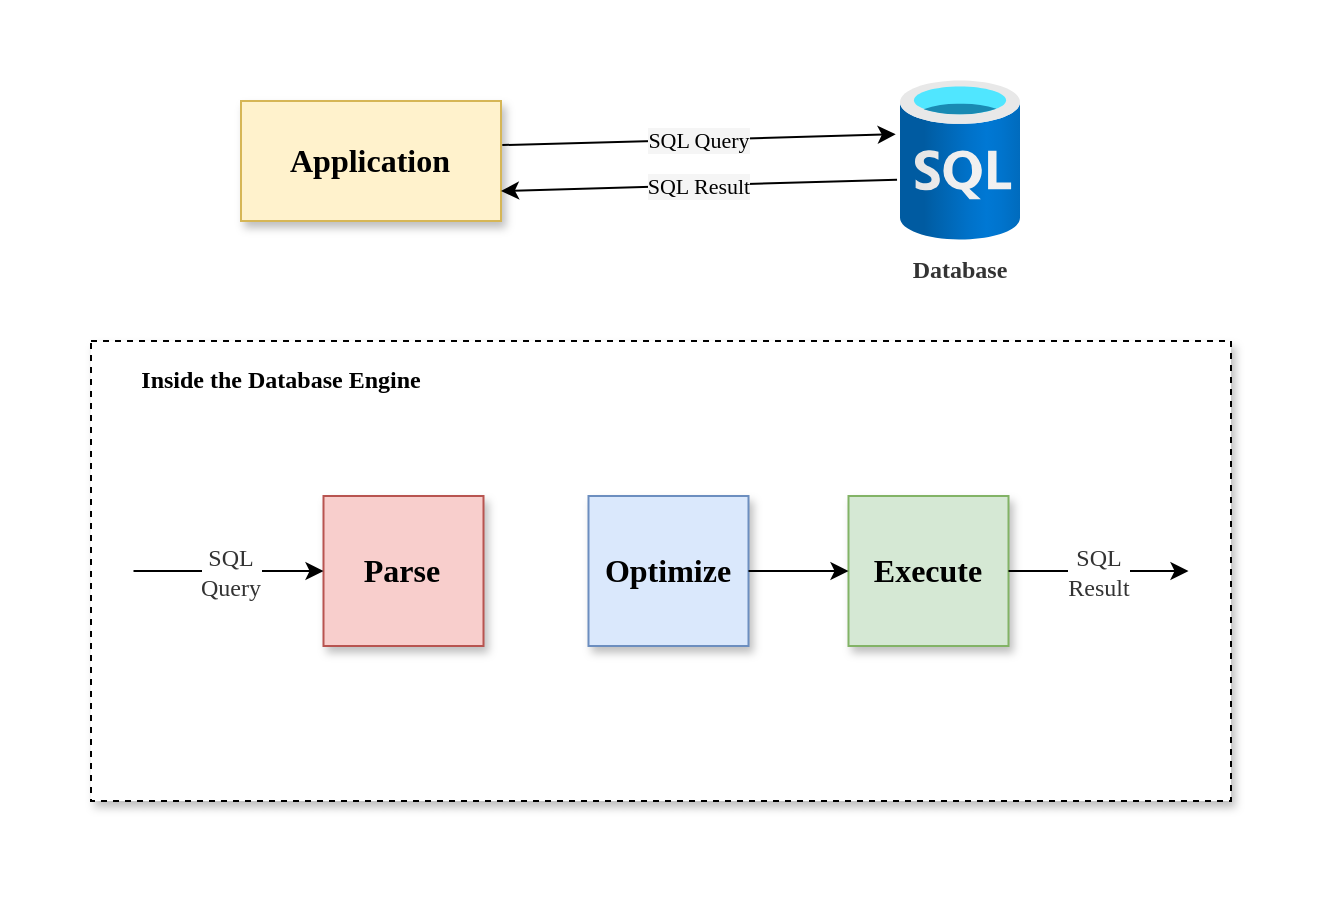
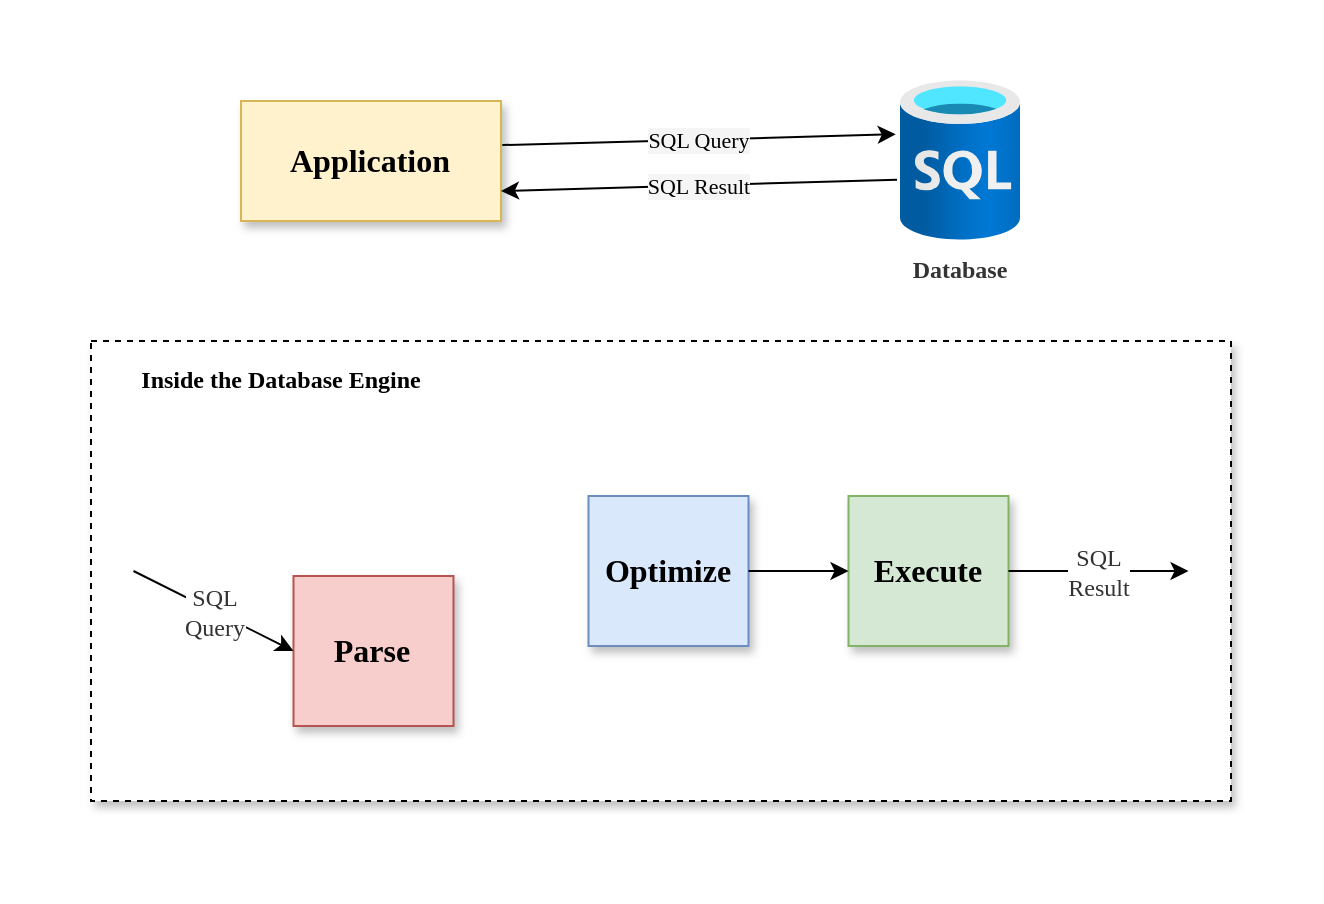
node "Parse": moved (404, 571) -> (374, 651)
